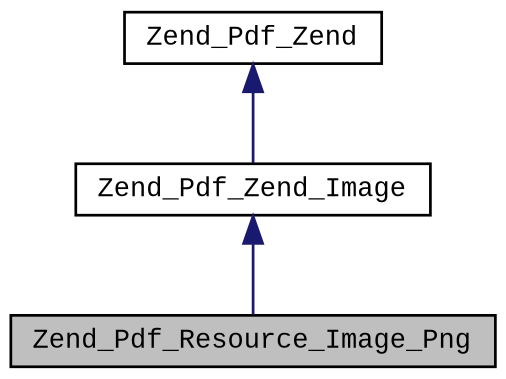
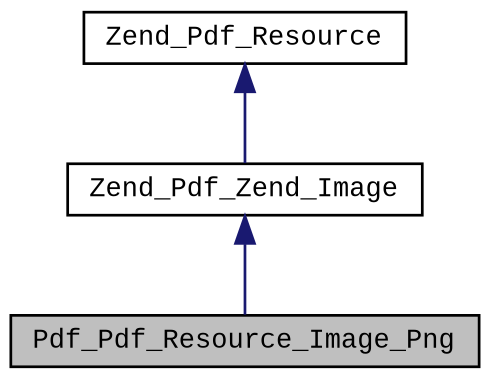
node "Zend_Pdf_Zend": label "Zend_Pdf_Zend" -> "Zend_Pdf_Resource"
node "Zend_Pdf_Resource_Image_Png": label "Zend_Pdf_Resource_Image_Png" -> "Pdf_Pdf_Resource_Image_Png"
